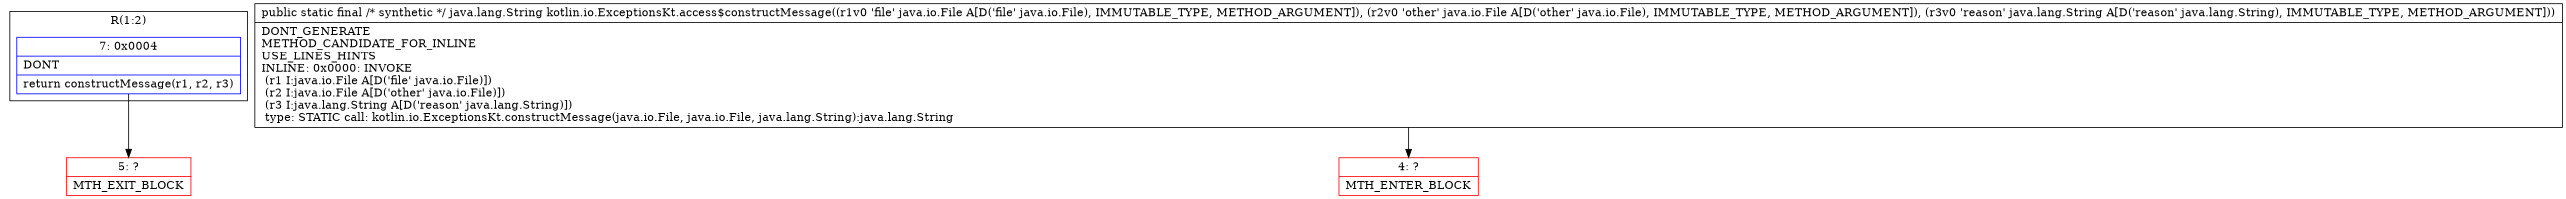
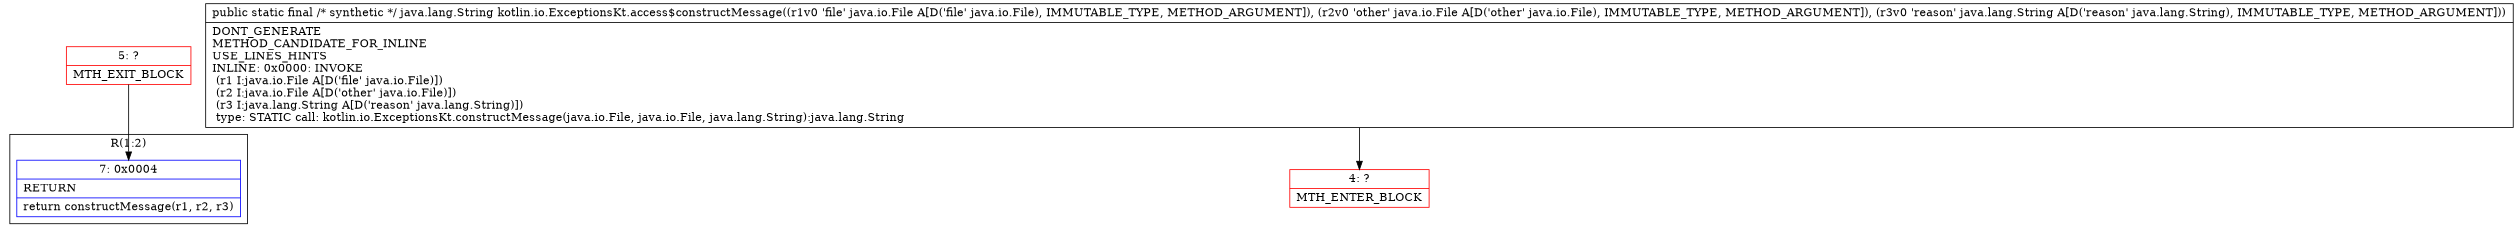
node "7: 0x0004": text "DONT" -> "RETURN"
edge "7: 0x0004" -> "5: ?": reversed
